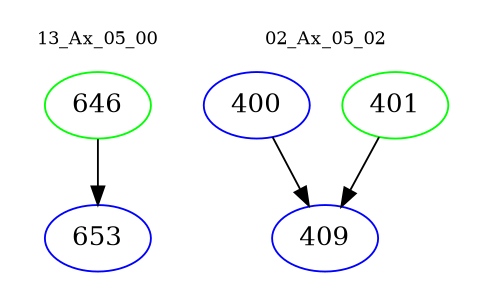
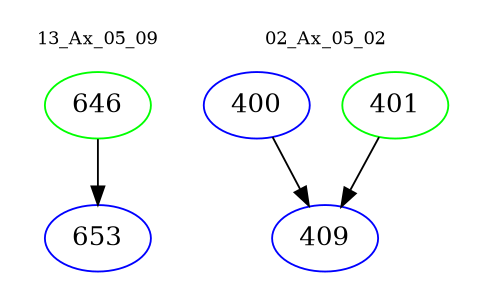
cluster "13_Ax_05_00": label "13_Ax_05_00" -> "13_Ax_05_09"
